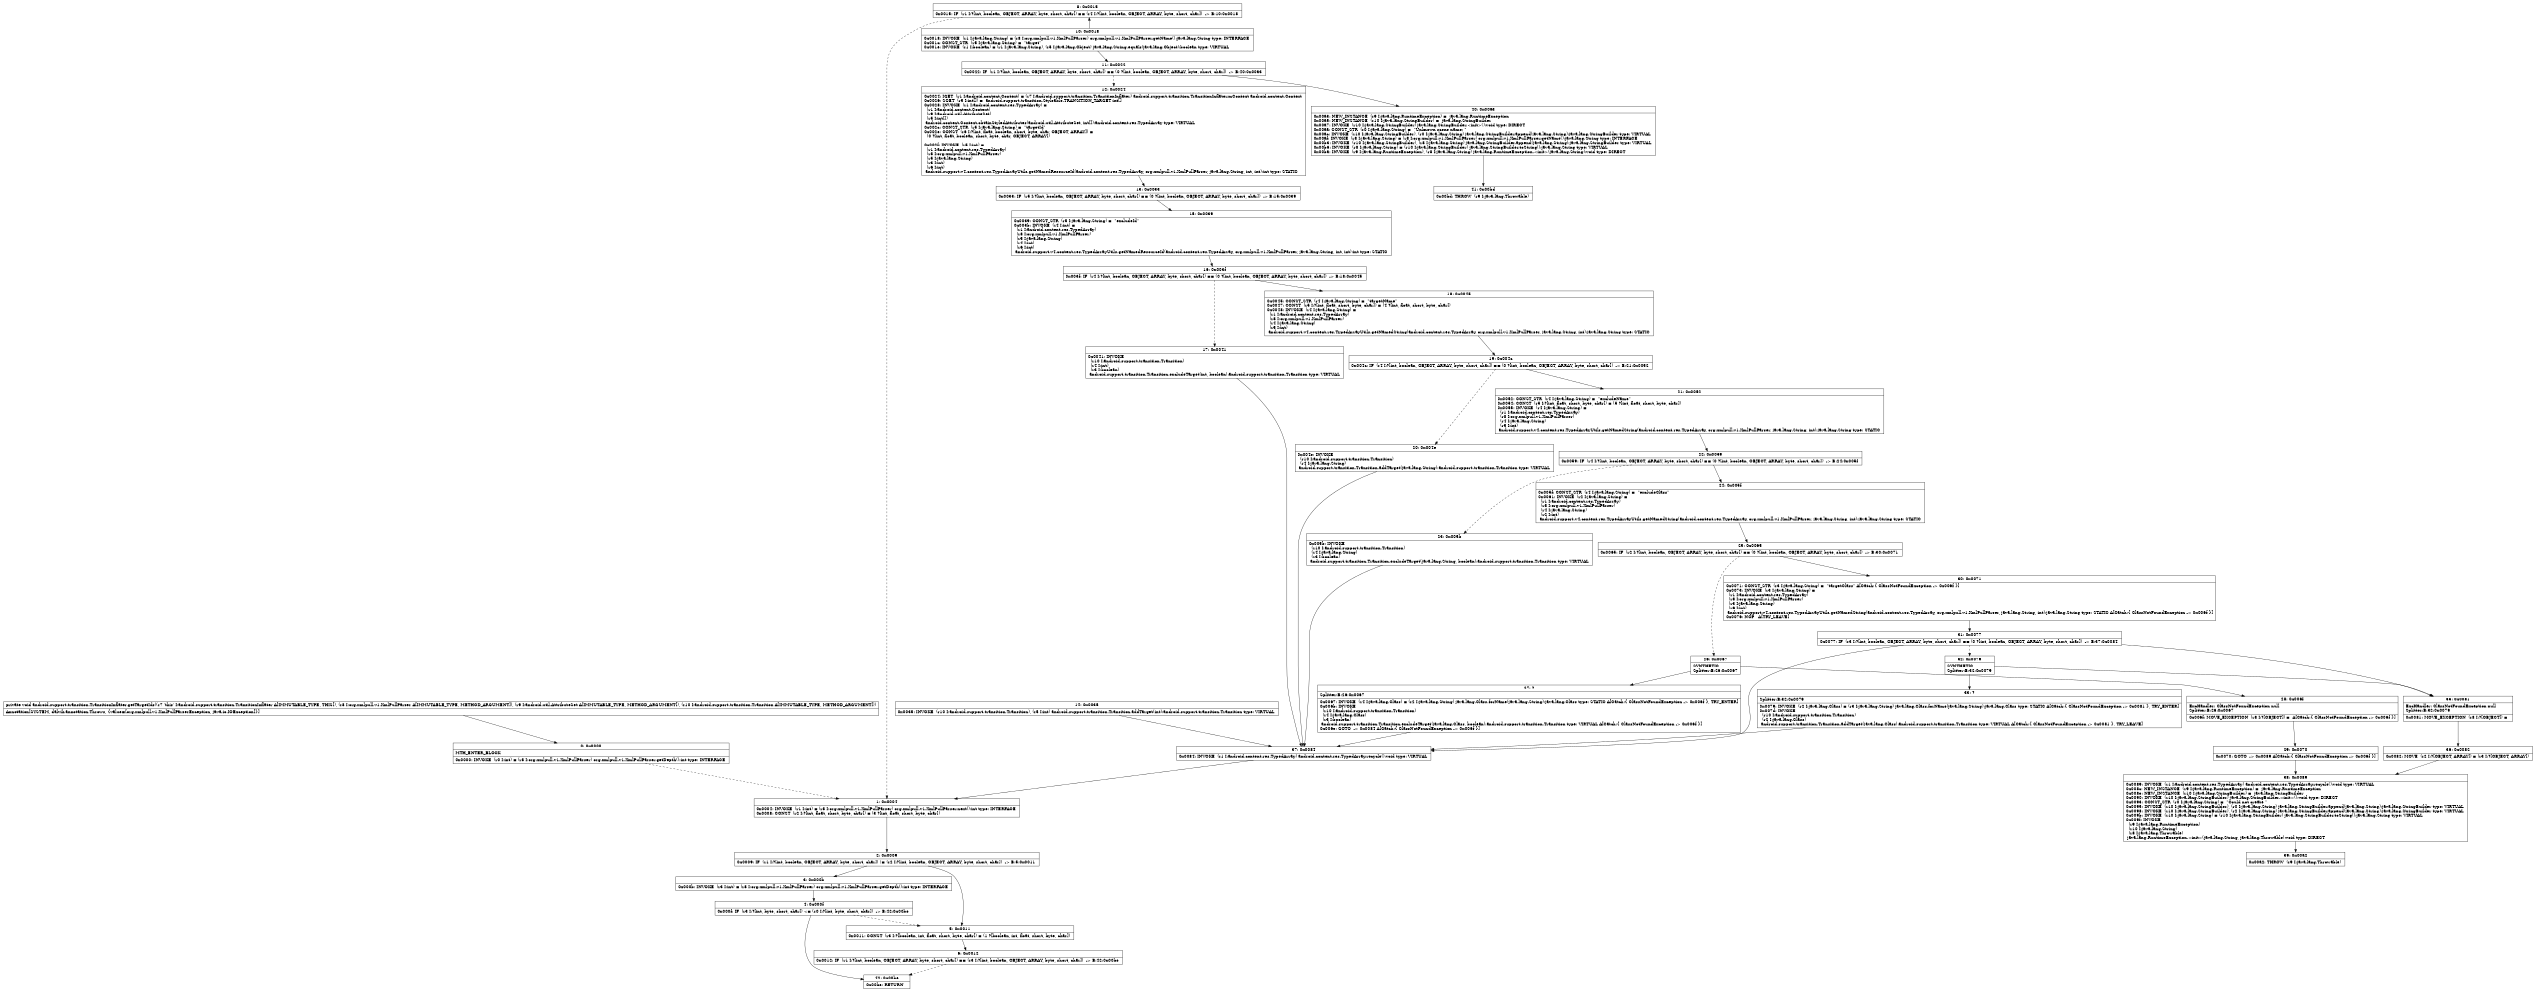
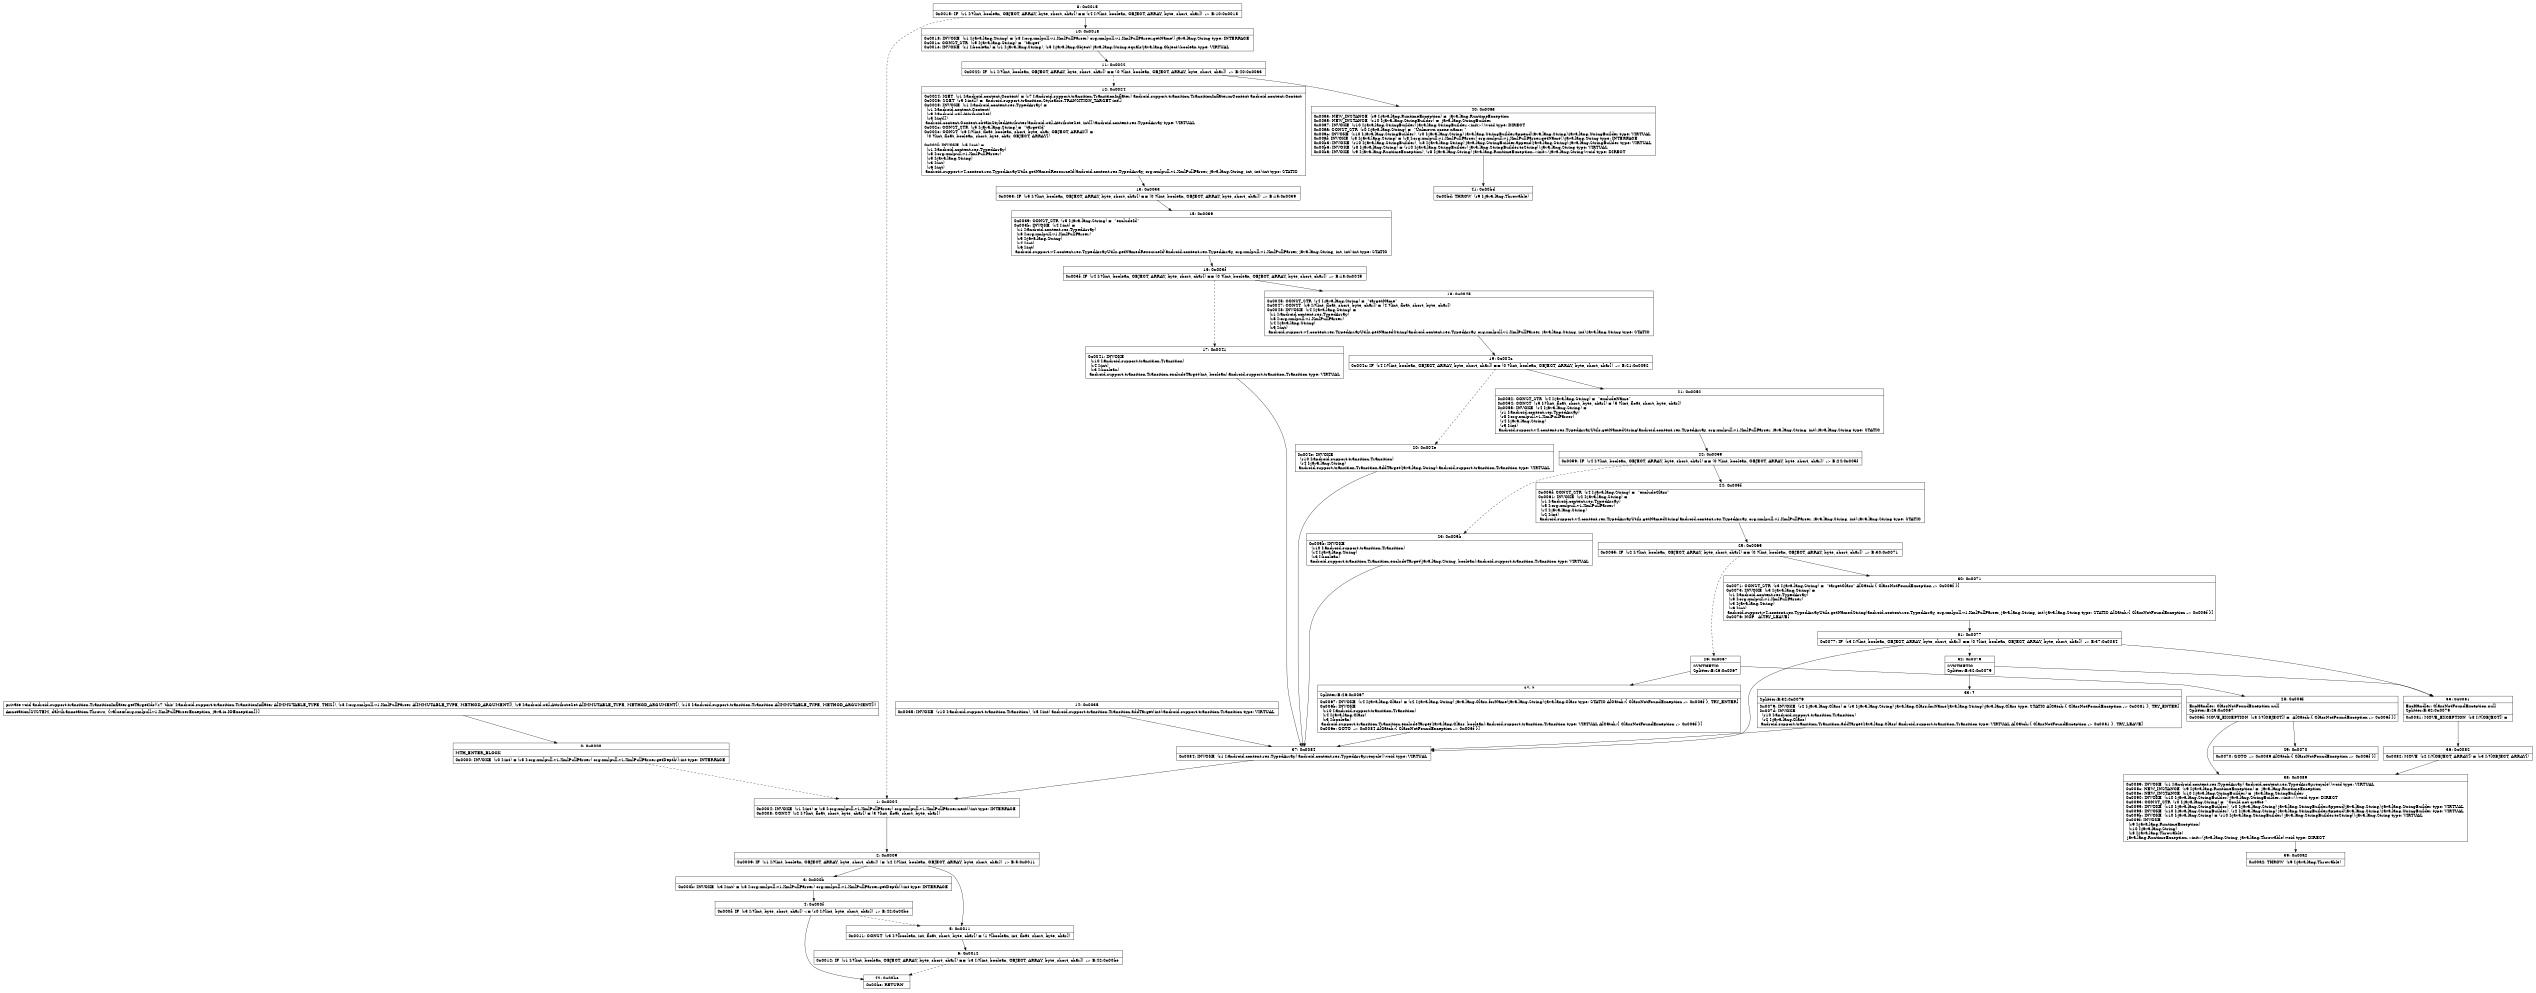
edge "10: 0x0018" -> "8: 0x0015": reversed
edge "29: 0x0070" -> "38: 0x0089": now "28: 0x006f" -> "38: 0x0089"
